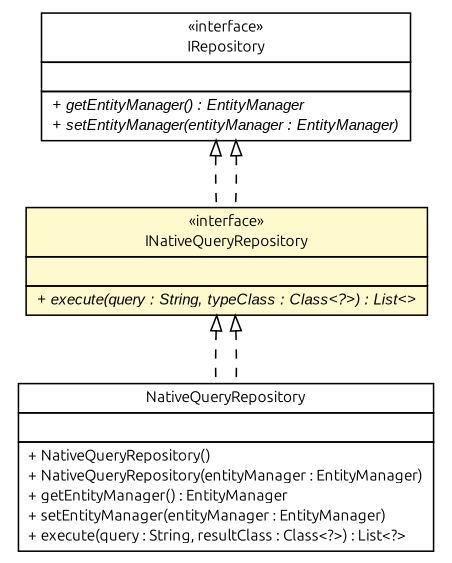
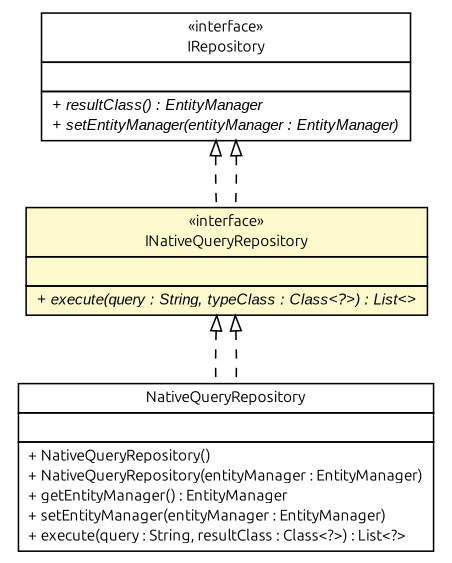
node "IRepository": text "+ getEntityManager() : EntityManager" -> "+ resultClass() : EntityManager"
